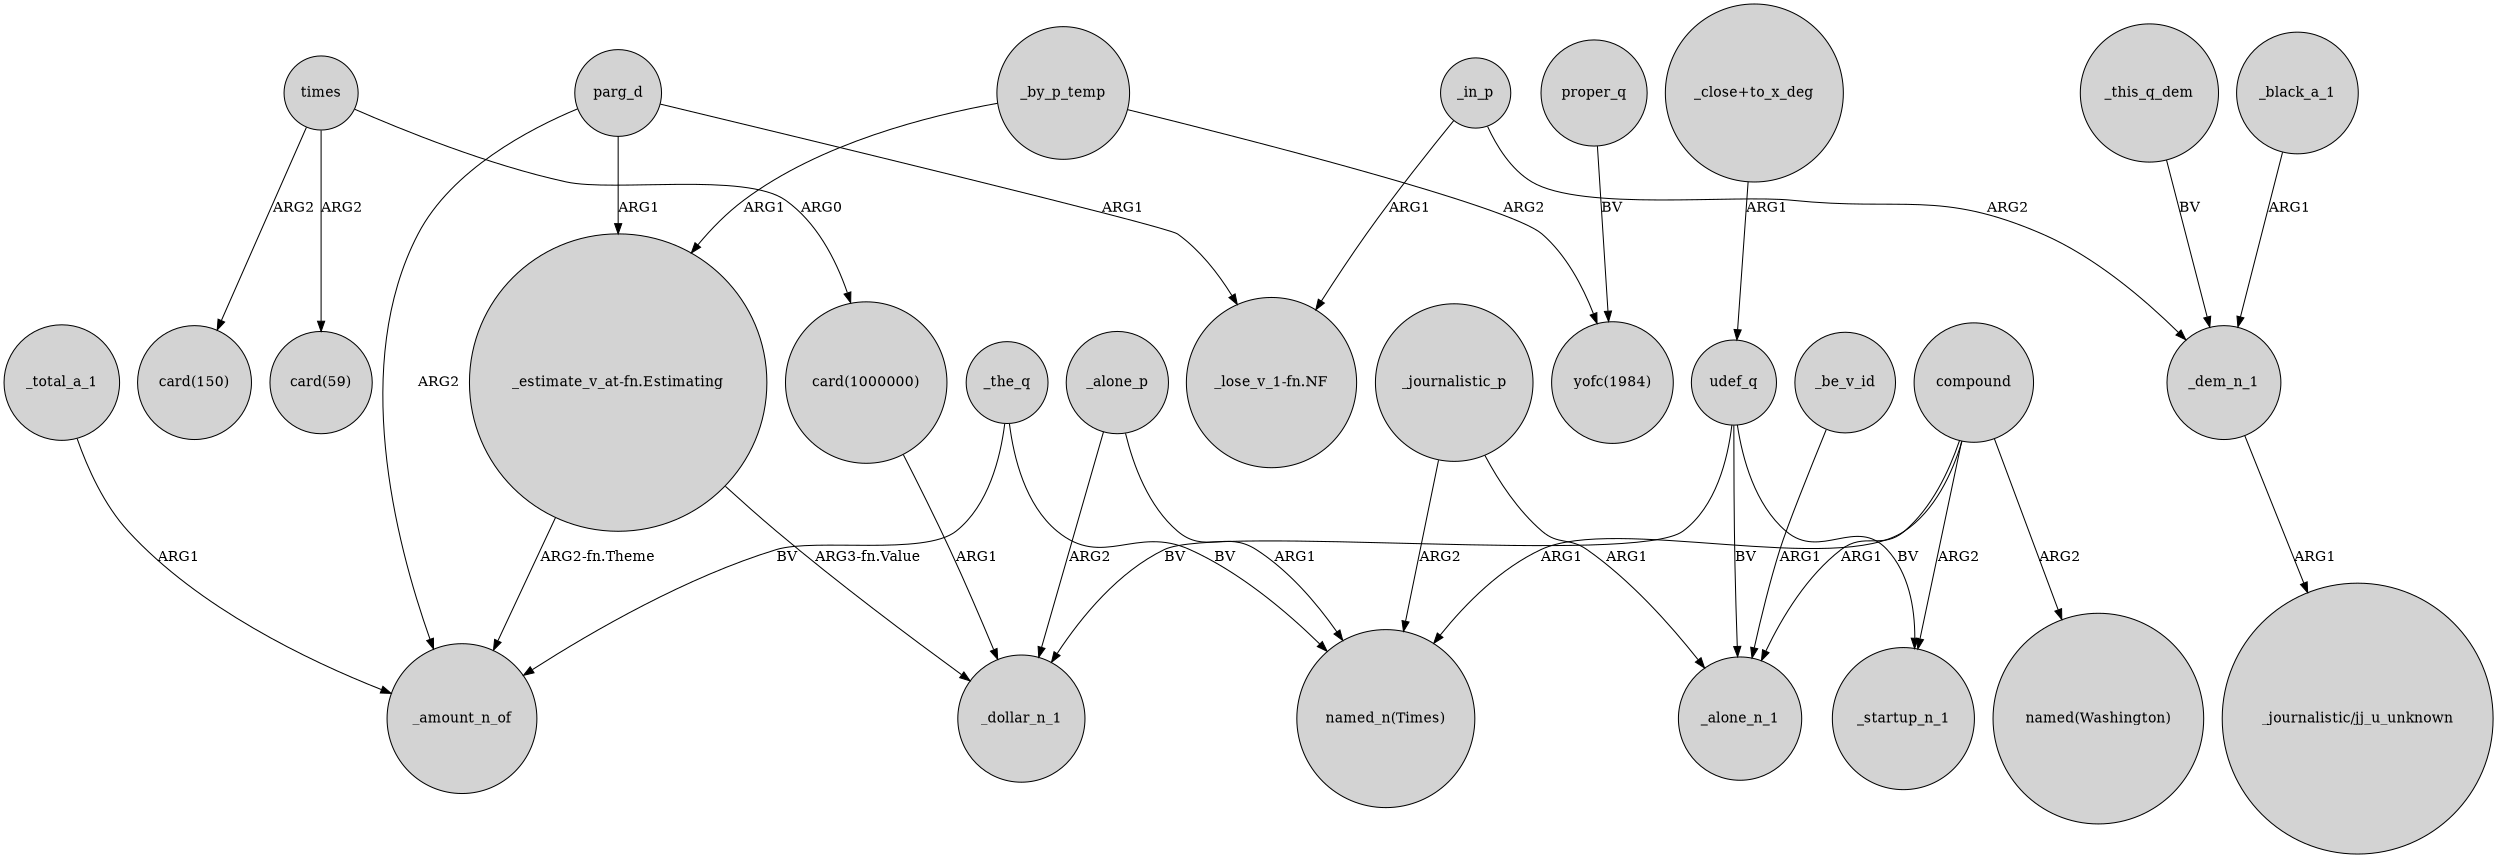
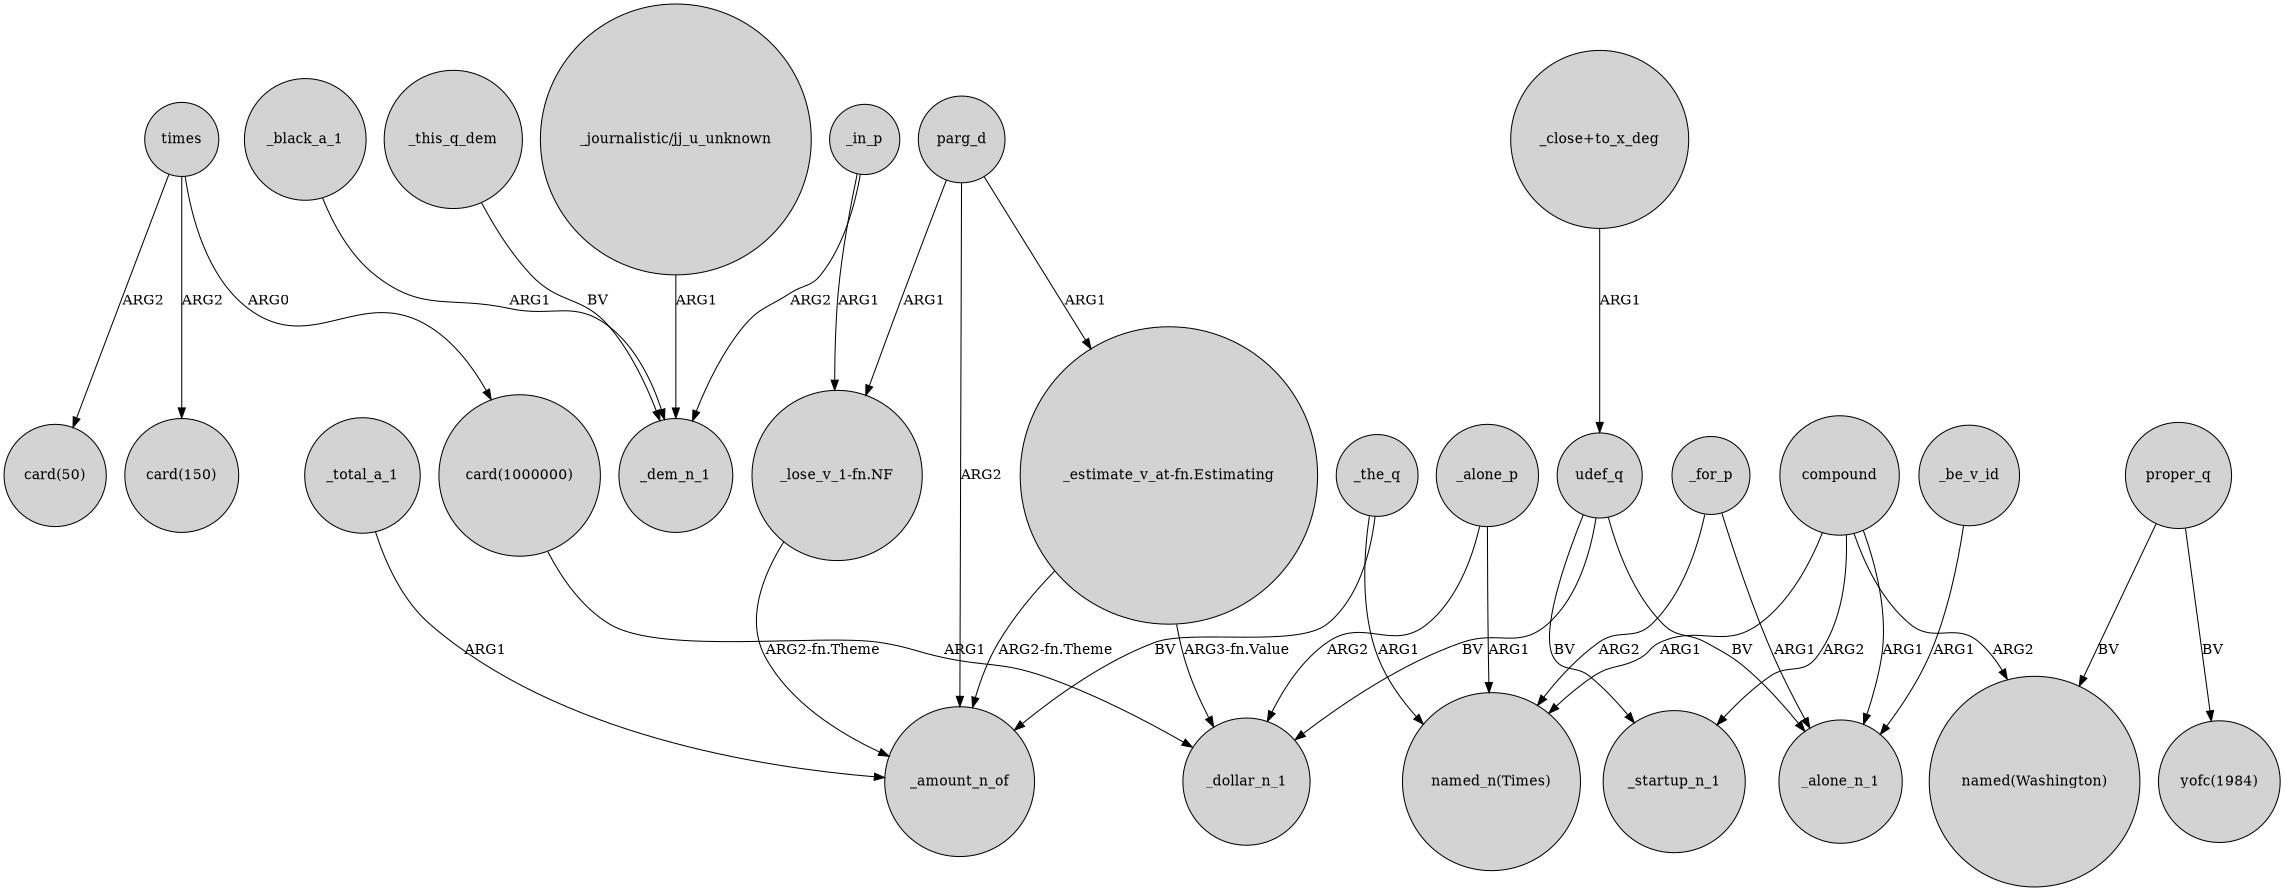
node "_by_p_temp": removed
node "card(59)": label "card(59)" -> "card(50)"
node "_journalistic_p": label "_journalistic_p" -> "_for_p"
edge "_dem_n_1" -> "_journalistic/jj_u_unknown": reversed
edge "_the_q" -> "named_n(Times)": label "BV" -> "ARG1"
edge "proper_q" -> "named(Washington)": added, label "BV"
edge "_lose_v_1-fn.NF" -> "_amount_n_of": added, label "ARG2-fn.Theme"
